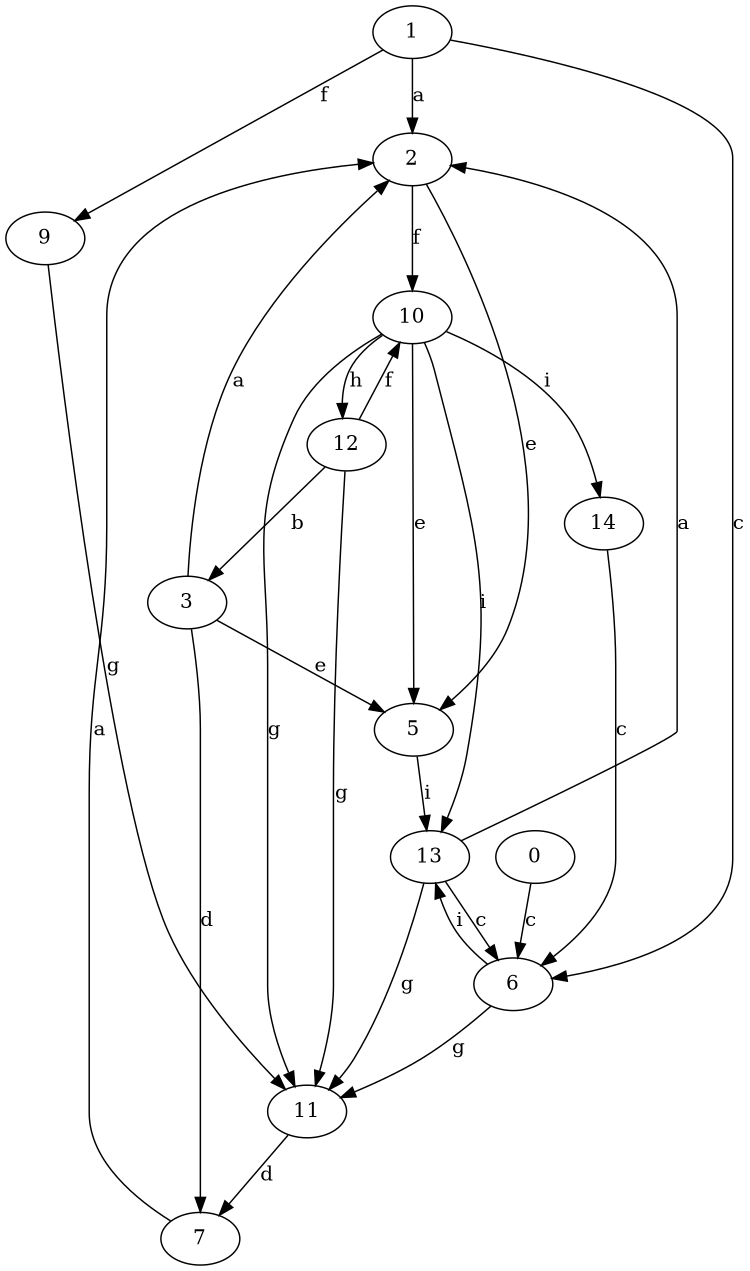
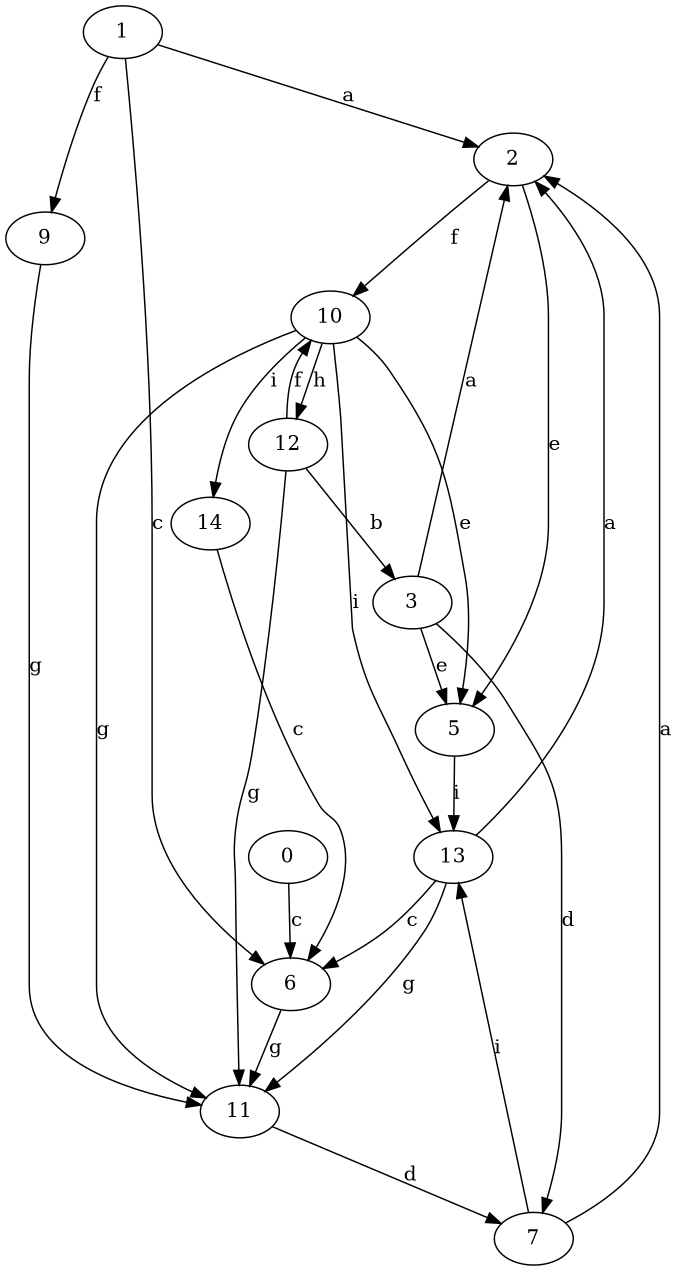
edge "6" -> "13": now "7" -> "13"
